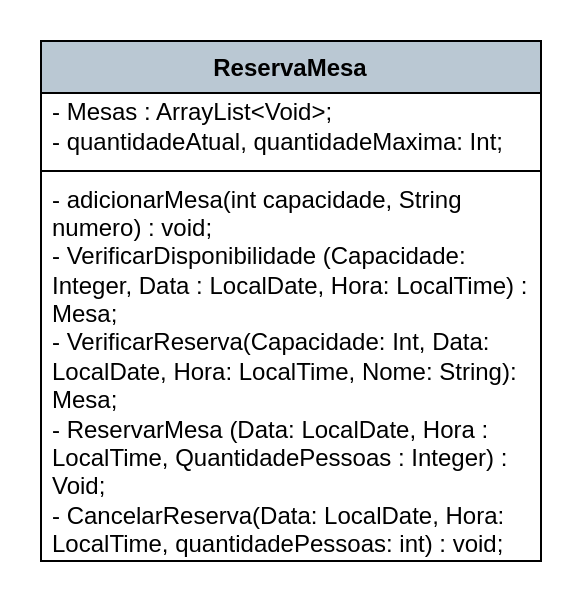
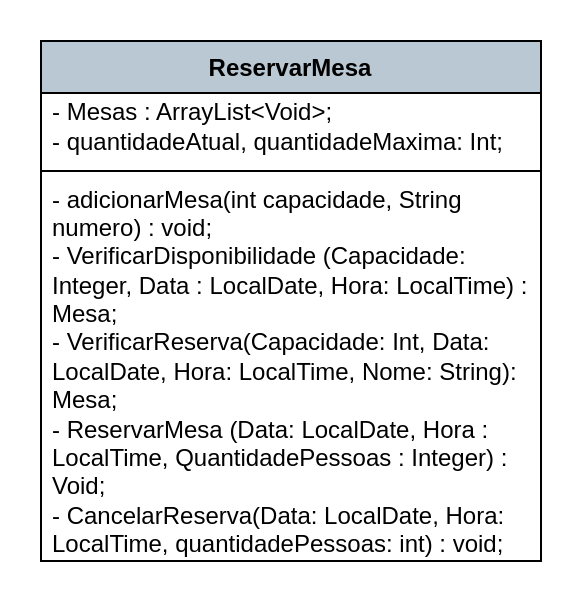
node "ReservaMesa": label "ReservaMesa" -> "ReservarMesa"
